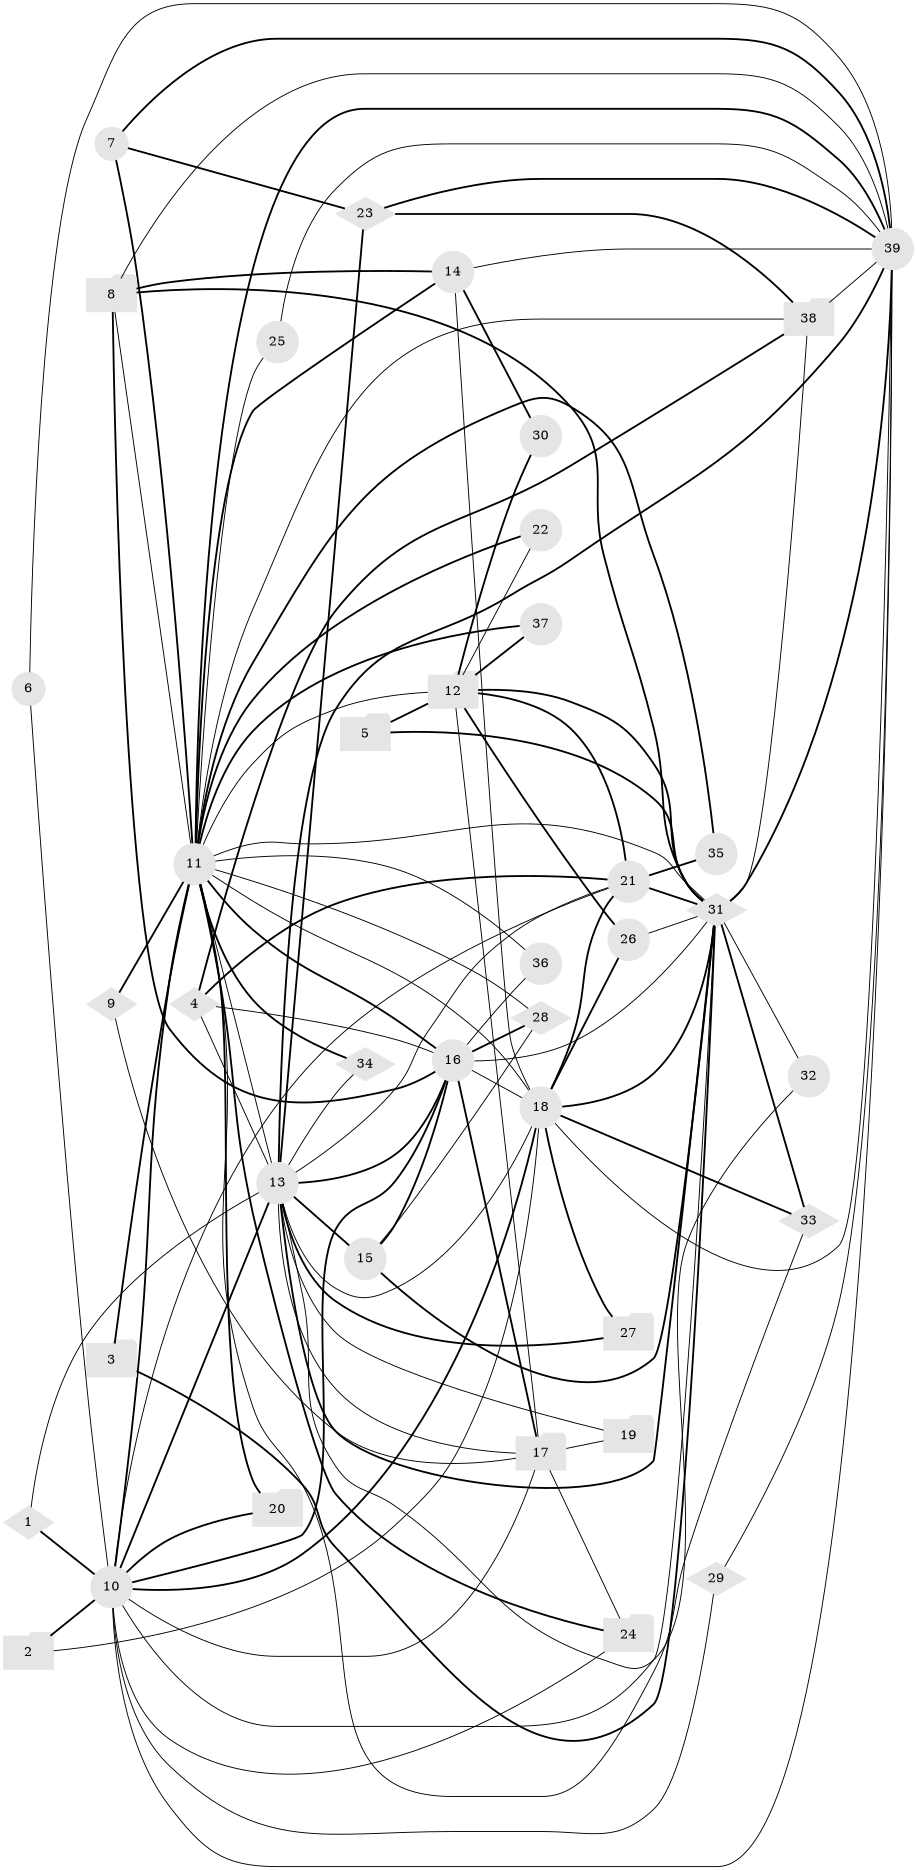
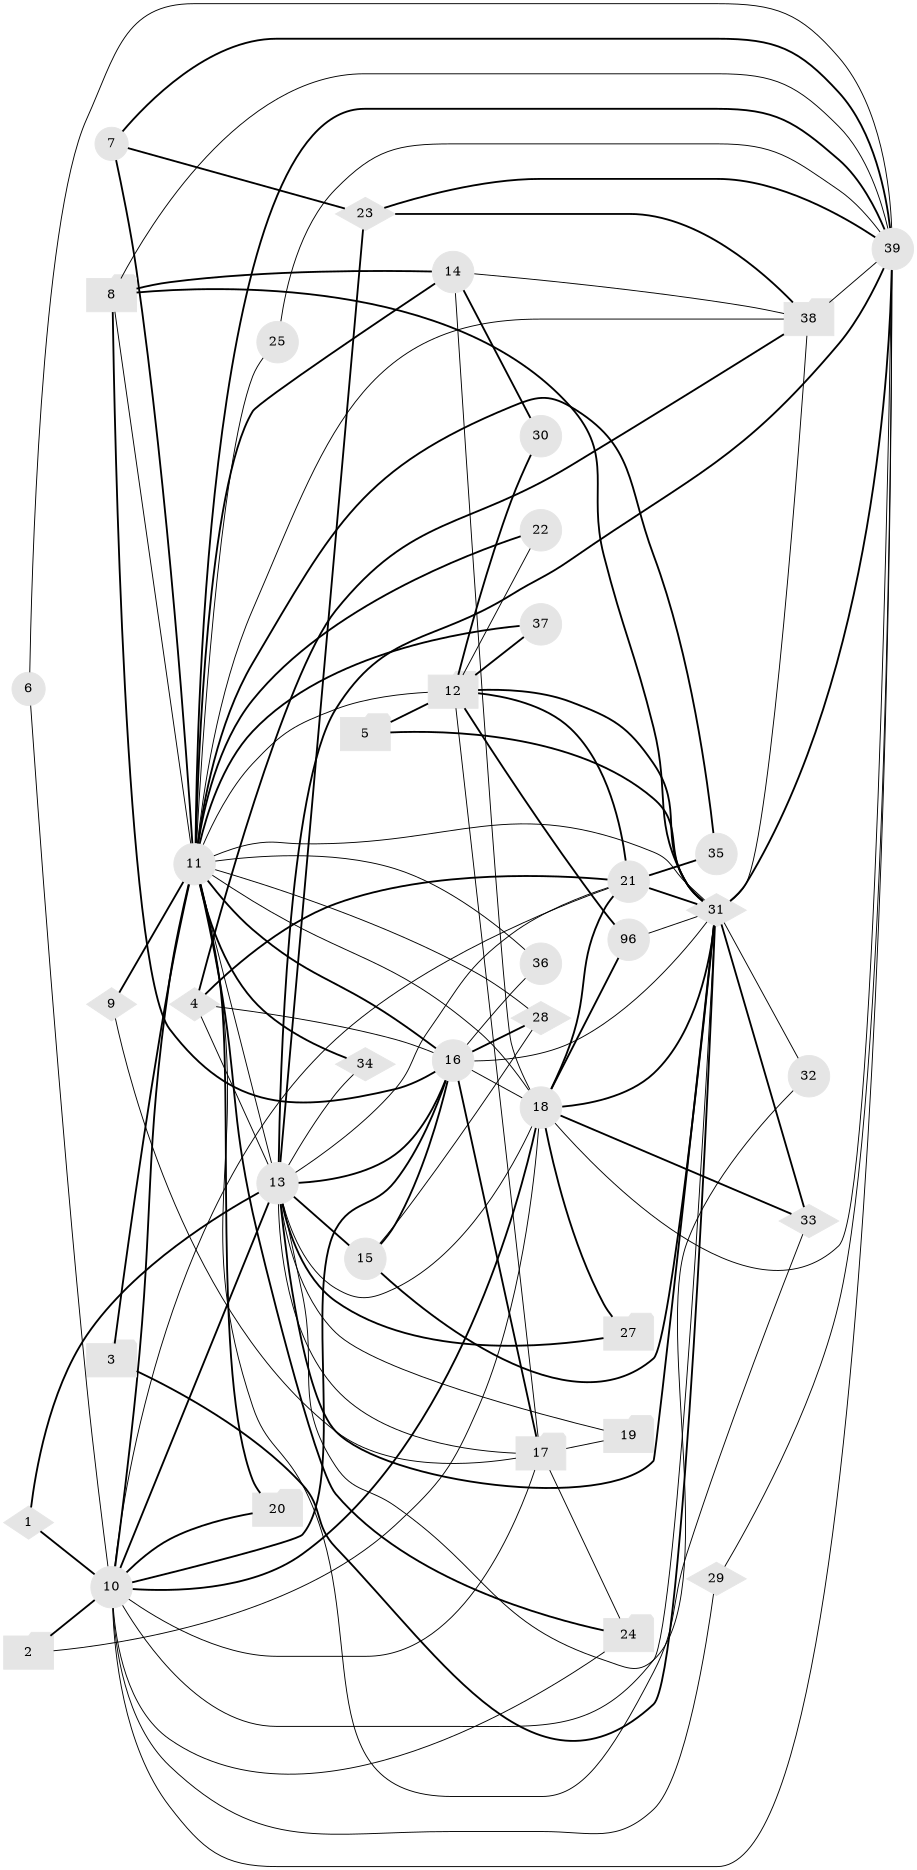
edge "39" -- "14": now "38" -- "14"
node "26": label "26" -> "96"
edge "13" -- "1": style solid -> bold
